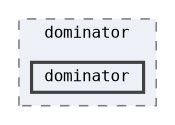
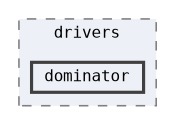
cluster "dominator": label "dominator" -> "drivers"
